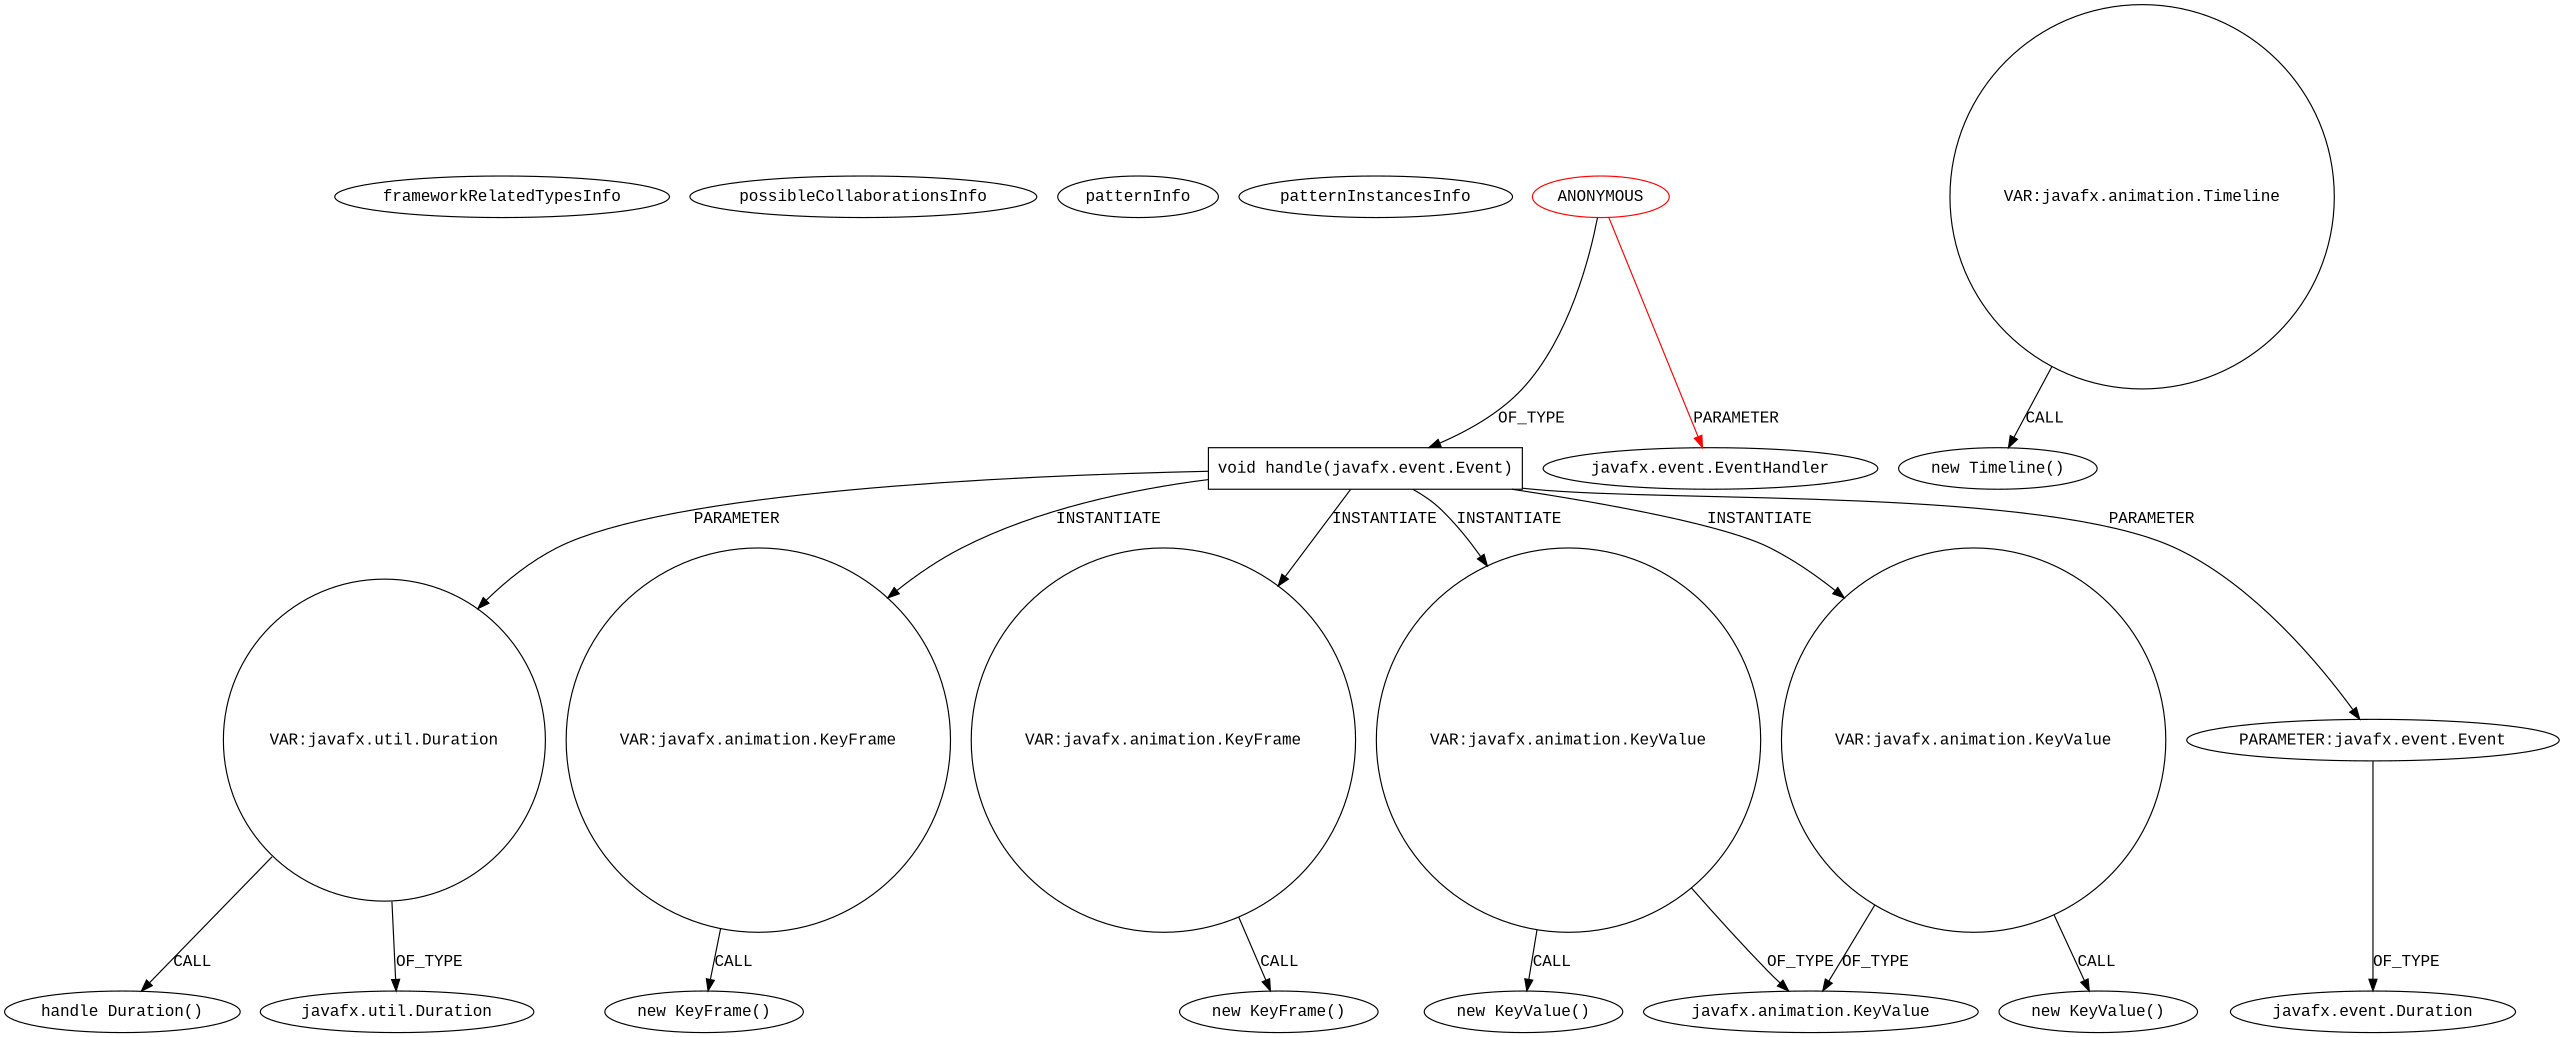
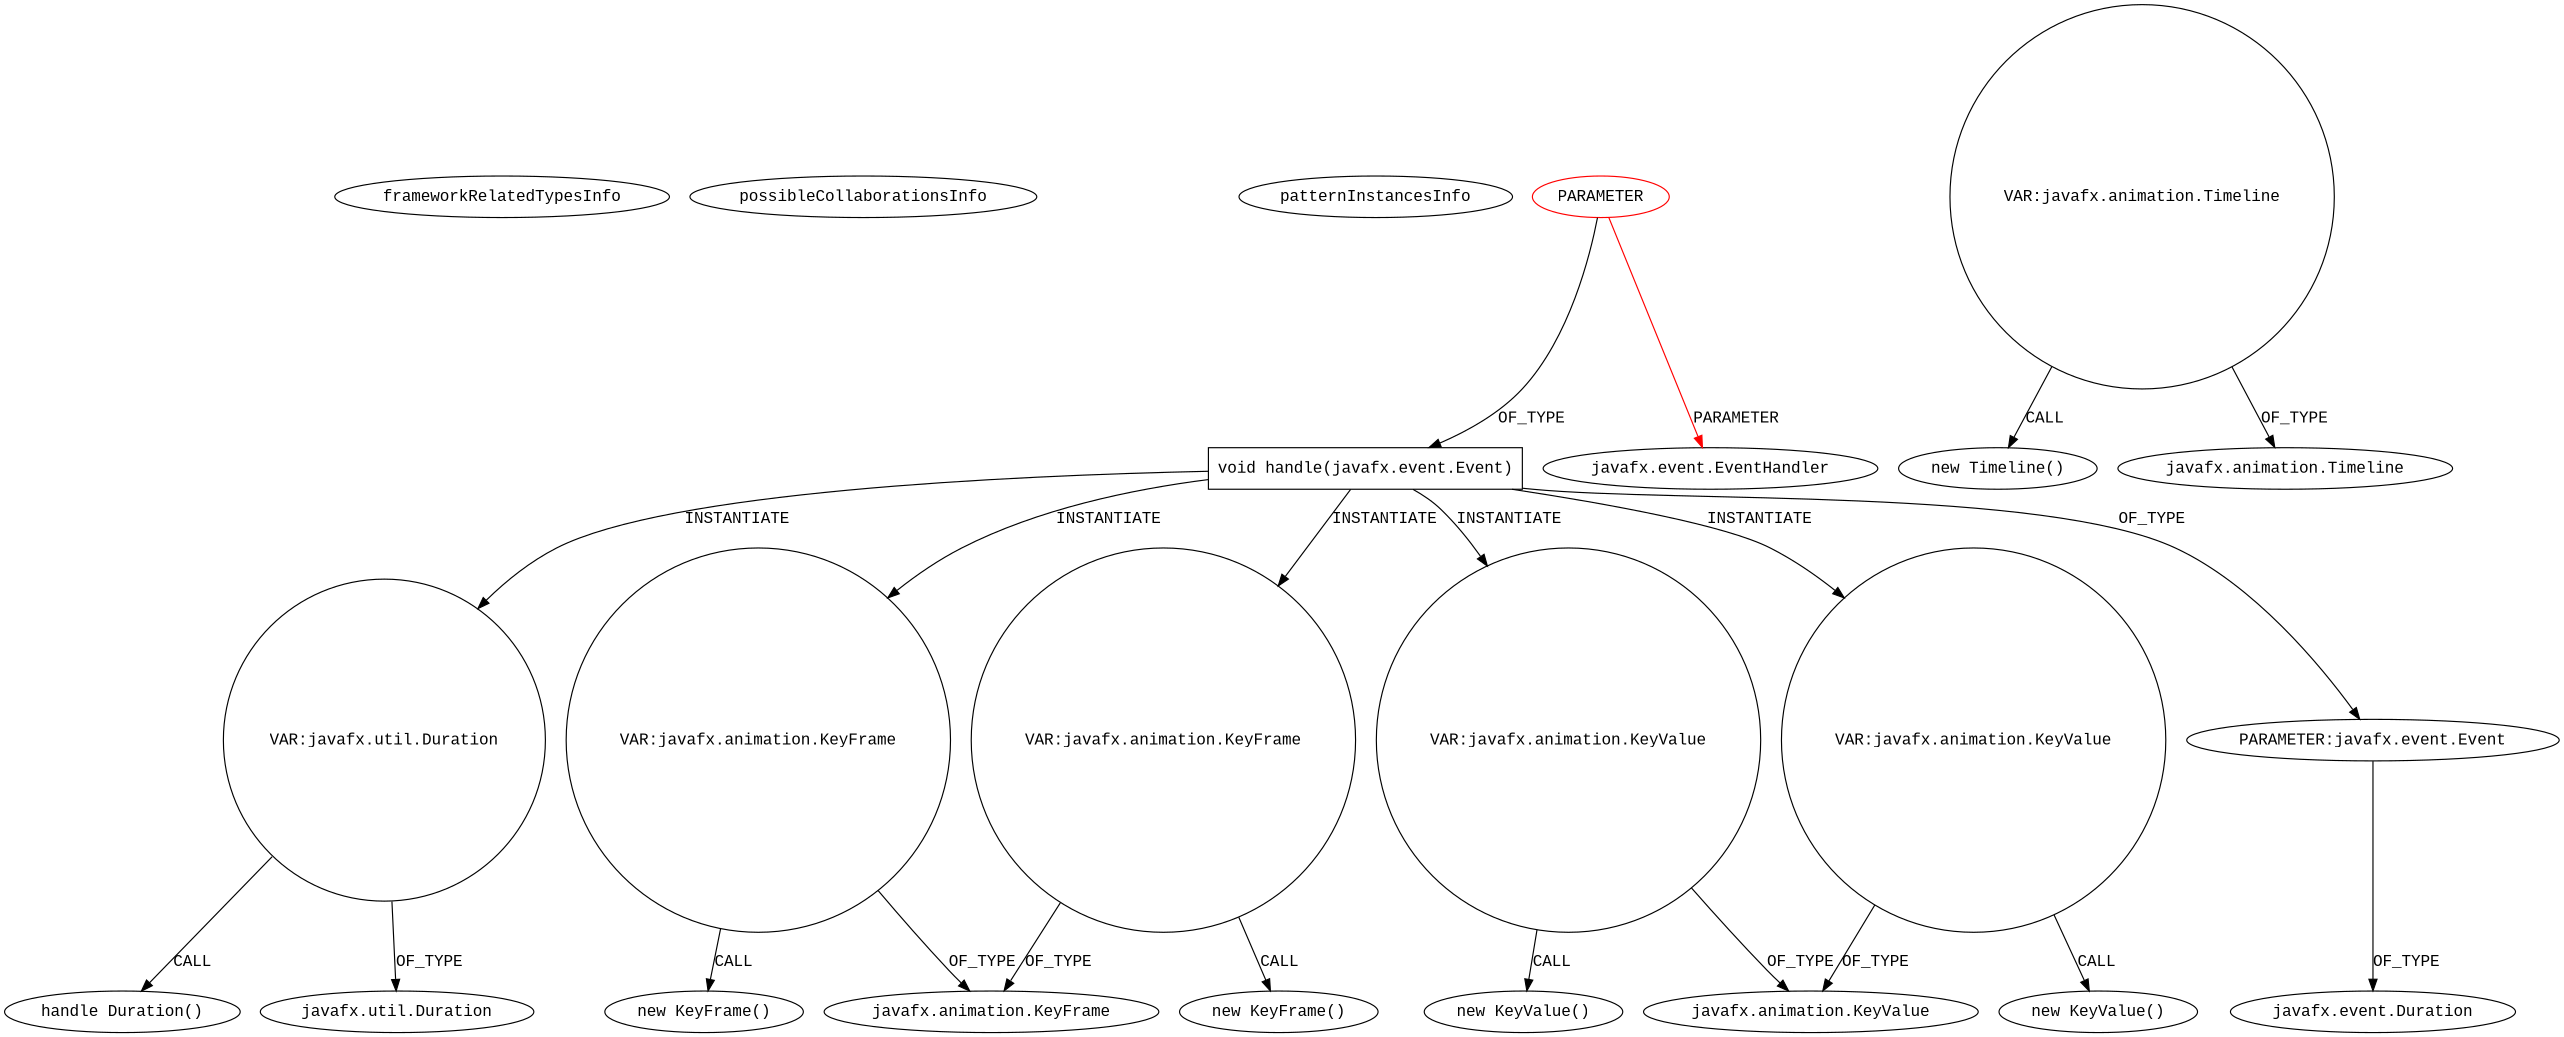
node "patternInfo": removed
node "ANONYMOUS": label "ANONYMOUS" -> "PARAMETER"
node "javafx.animation.Timeline": added
edge "void handle(javafx.event.Event)" -> "VAR:javafx.util.Duration": label "PARAMETER" -> "INSTANTIATE"
edge "void handle(javafx.event.Event)" -> "PARAMETER:javafx.event.Event": label "PARAMETER" -> "OF_TYPE"
node "javafx.animation.KeyFrame": added
